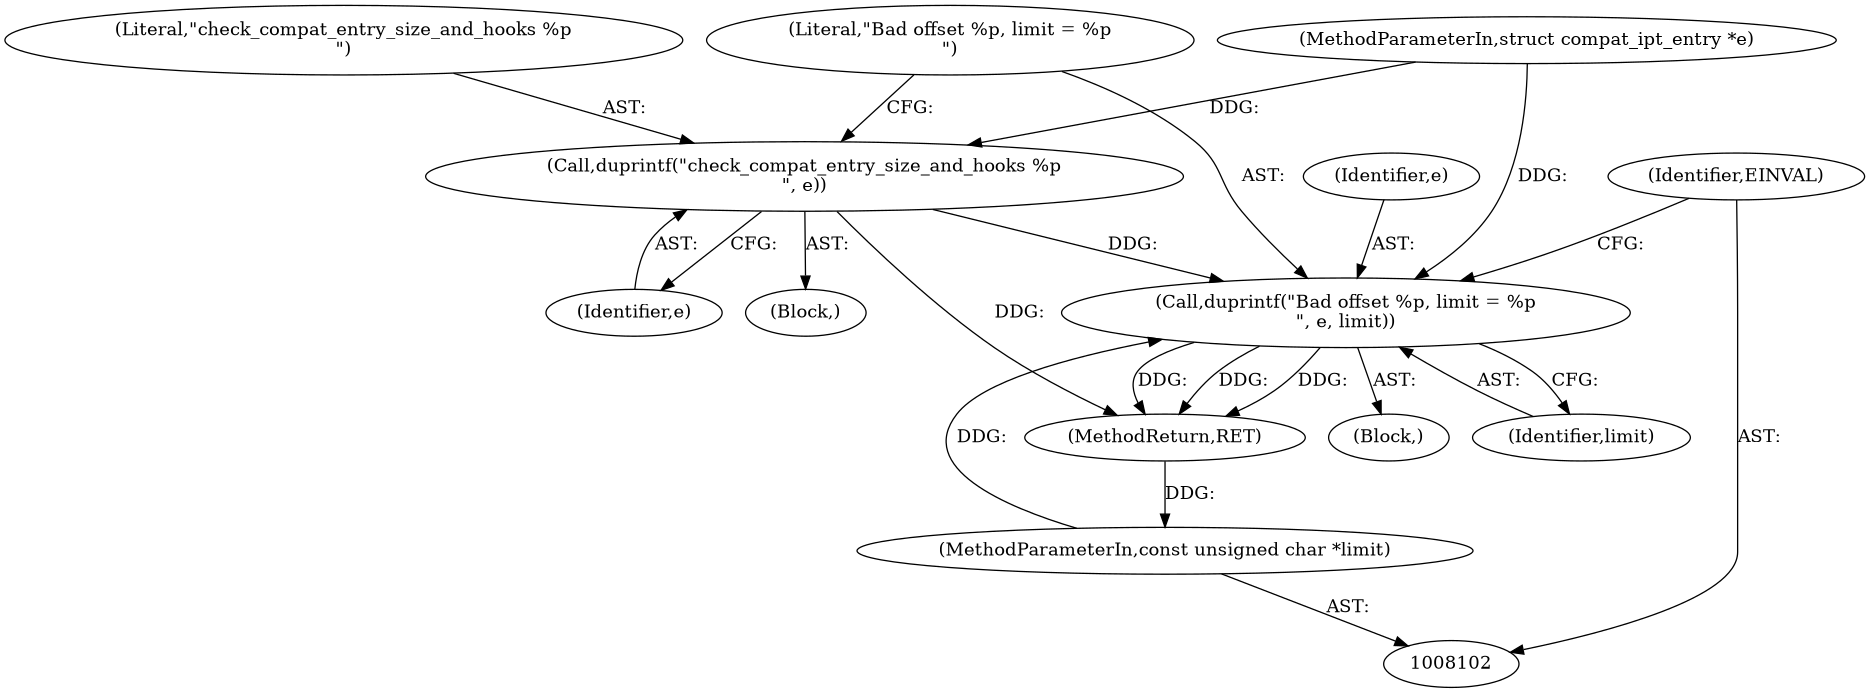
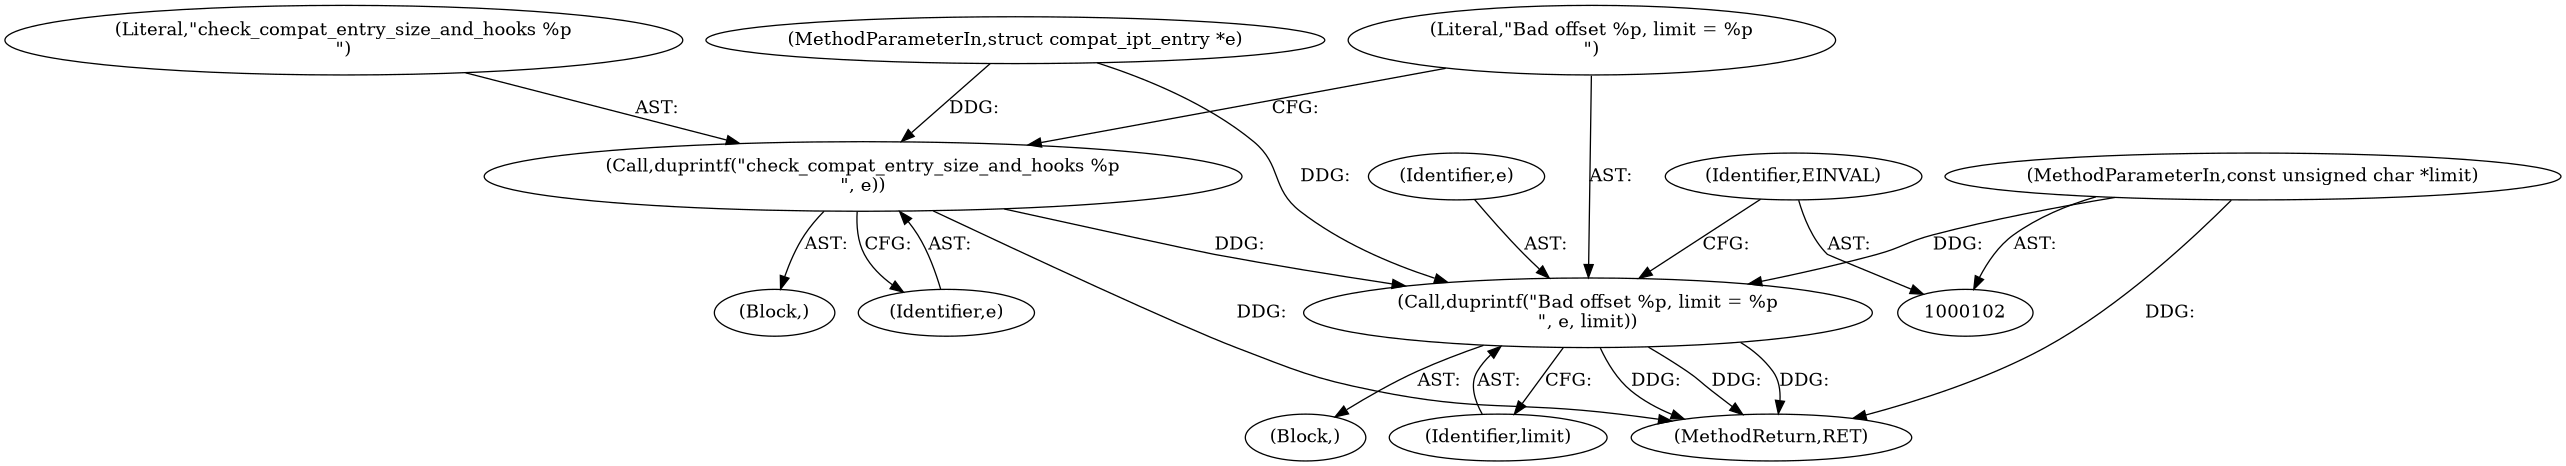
edge "(MethodReturn,RET)" -> "(MethodParameterIn,const unsigned char *limit)": reversed
node "1008102": label "1008102" -> "1000102"
